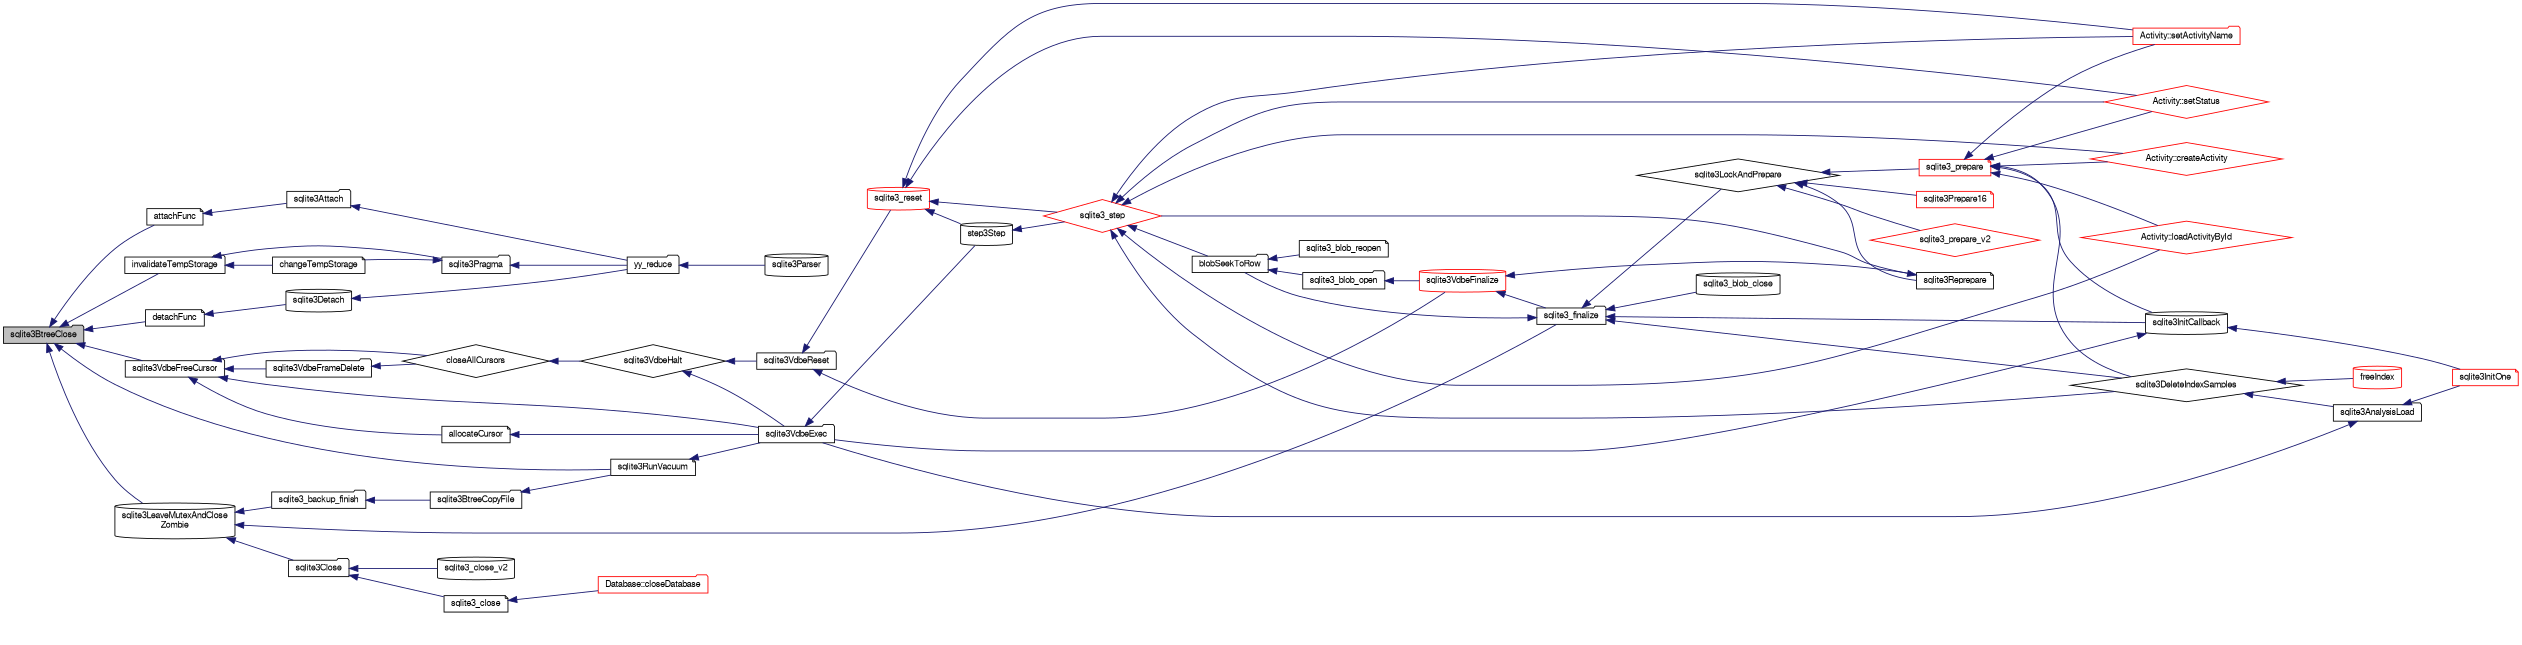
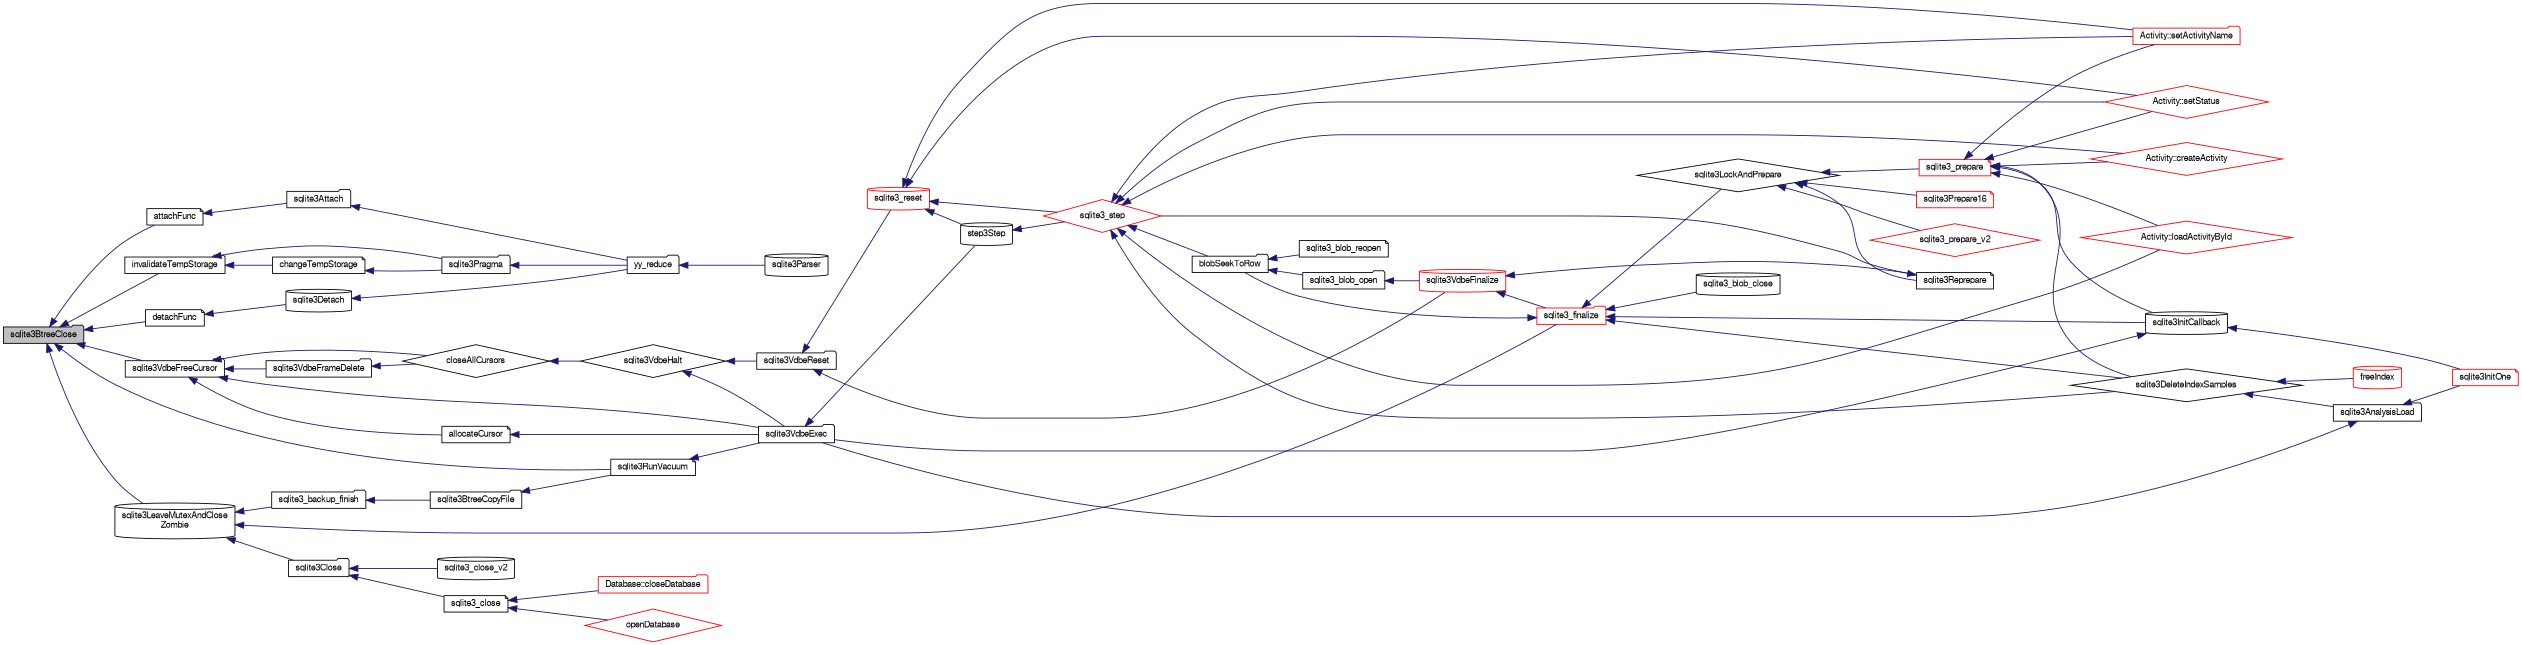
edge "changeTempStorage" -> "sqlite3Pragma": reversed
node "sqlite3_finalize": color black -> red
node "openDatabase": added
